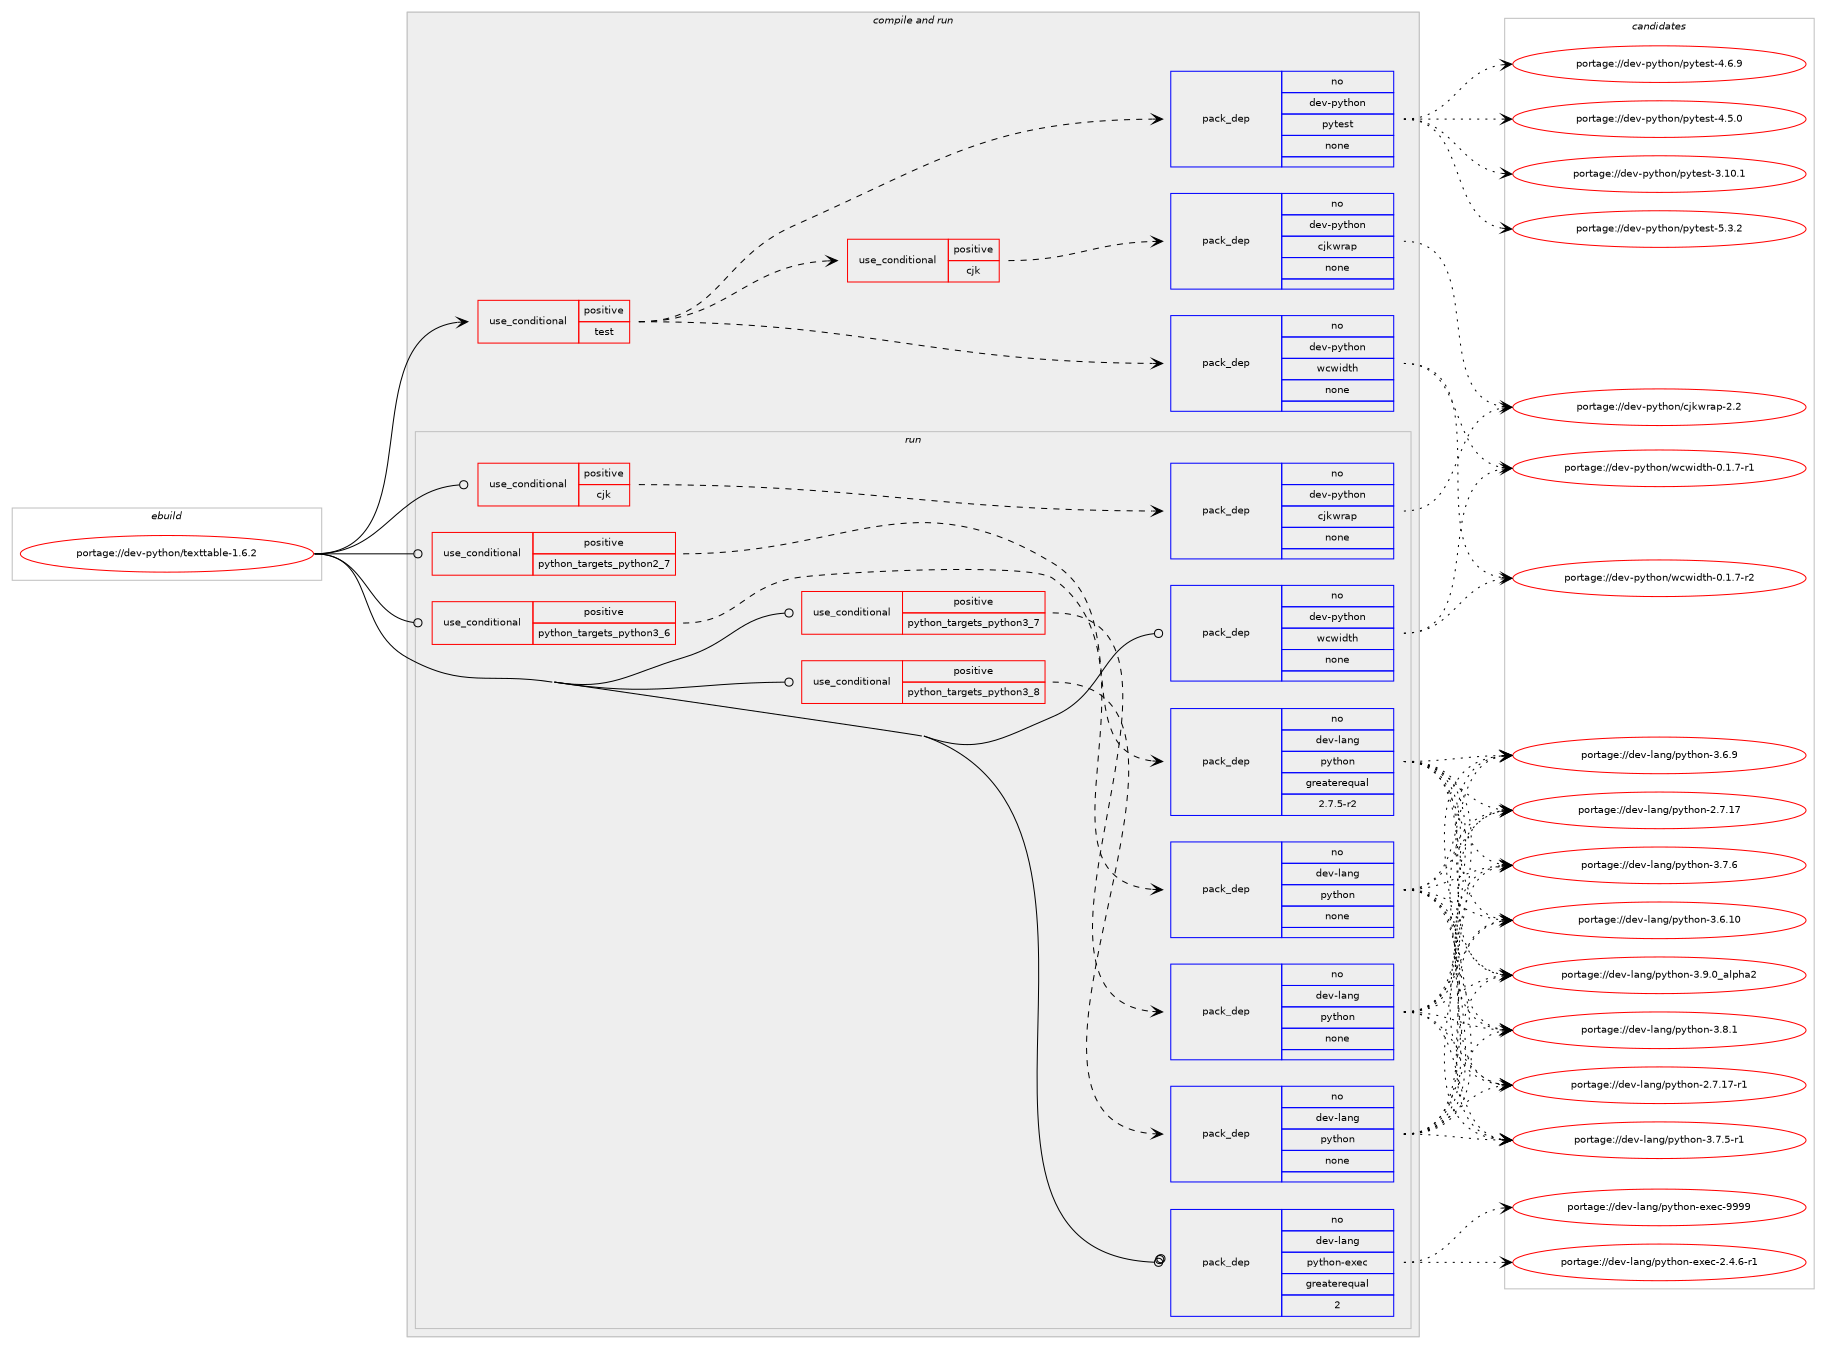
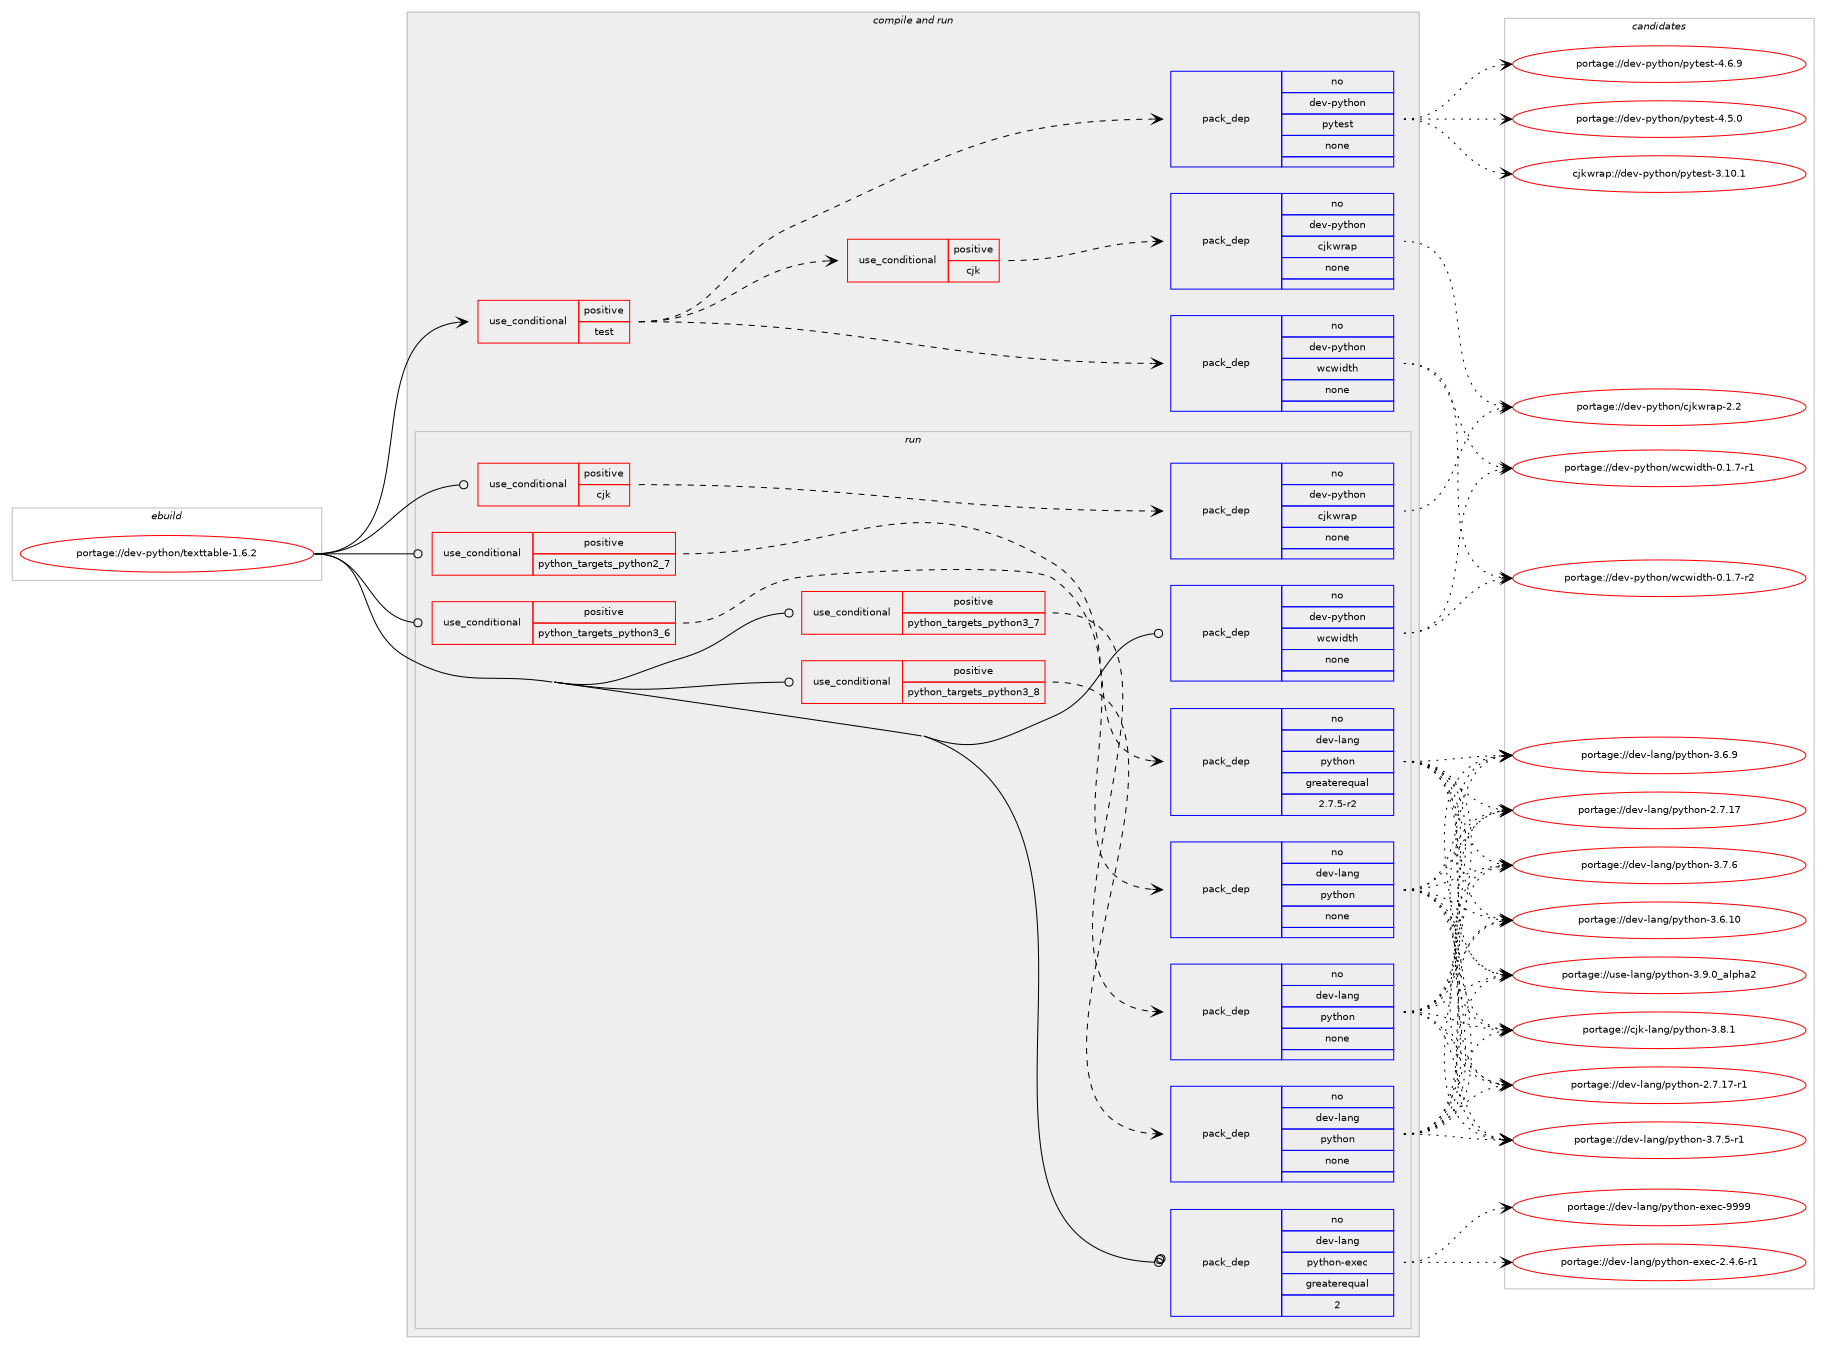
node "portage://dev-python/pytest-3.10.1": label "portage://dev-python/pytest-3.10.1" -> "cjkwrap://dev-python/pytest-3.10.1"
node "portage://dev-python/pytest-5.3.2": removed
node "portage://dev-lang/python-3.9.0_alpha2": label "portage://dev-lang/python-3.9.0_alpha2" -> "portage://use-lang/python-3.9.0_alpha2"
node "portage://dev-lang/python-3.8.1": label "portage://dev-lang/python-3.8.1" -> "portage://cjk-lang/python-3.8.1"
